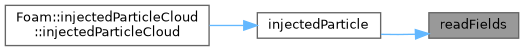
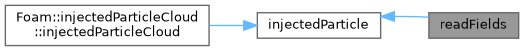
edge "injectedParticle" -> "readFields": reversed
